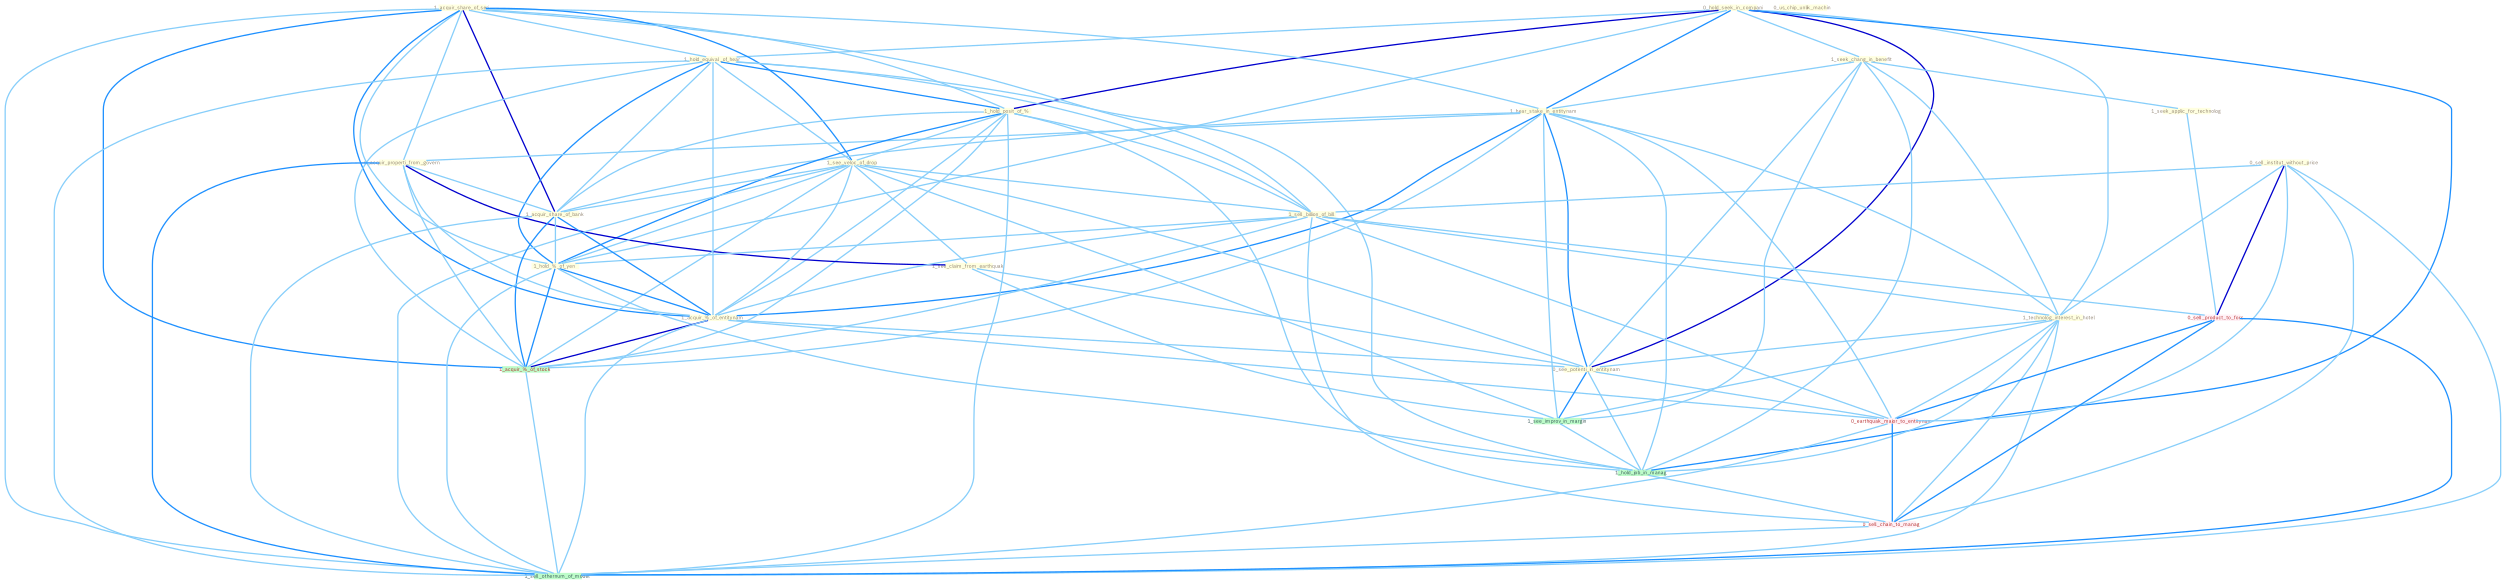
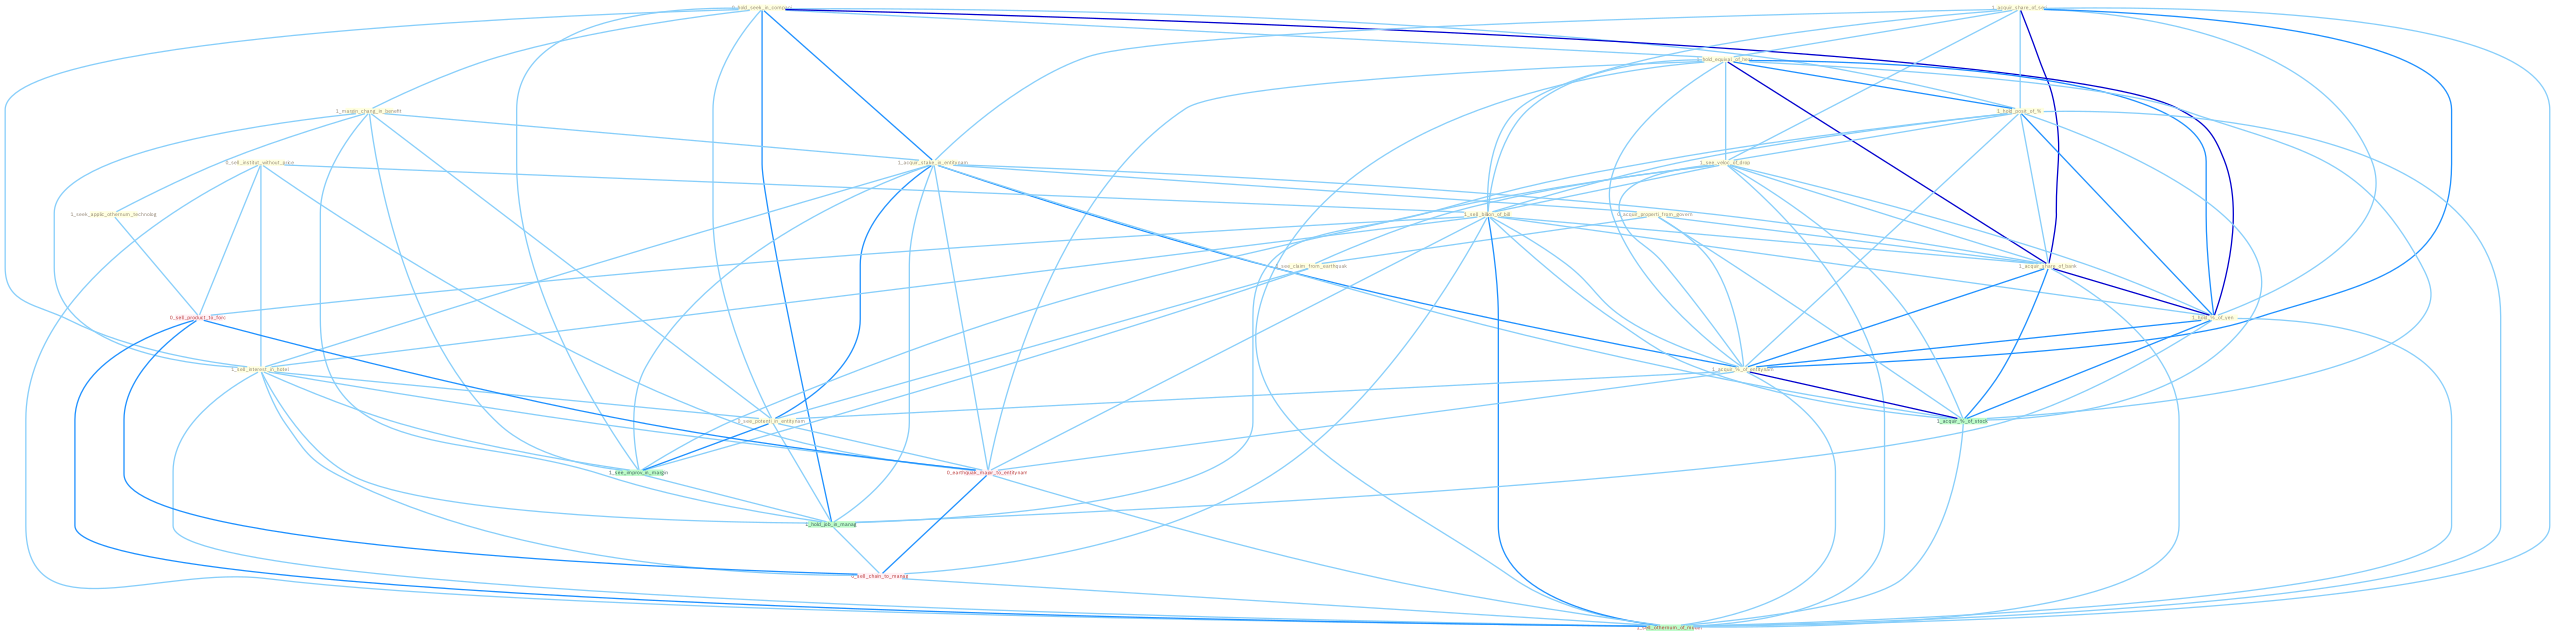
node "0_us_chip_unlik_machin": removed
edge "1_acquir_share_of_seri" -- "1_see_veloc_of_drop": color #1e90ff -> #87cefa
edge "0_hold_seek_in_compani" -- "1_hold_posit_of_%": color #0000cd -> #87cefa
node "1_seek_chang_in_benefit": label "1_seek_chang_in_benefit" -> "1_margin_chang_in_benefit"
edge "1_acquir_share_of_seri" -- "0_acquir_properti_from_govern": removed
node "1_hear_stake_in_entitynam": label "1_hear_stake_in_entitynam" -> "1_acquir_stake_in_entitynam"
node "1_seek_applic_for_technolog": label "1_seek_applic_for_technolog" -> "1_seek_applic_othernum_technolog"
edge "1_hold_equival_of_hear" -- "1_acquir_share_of_bank": color #87cefa -> #0000cd
edge "0_hold_seek_in_compani" -- "1_hold_%_of_yen": color #87cefa -> #0000cd
edge "1_hold_equival_of_hear" -- "1_hold_job_in_manag": now "1_hold_equival_of_hear" -- "0_earthquak_major_to_entitynam"
edge "0_hold_seek_in_compani" -- "1_see_improv_in_margin": added
edge "0_hold_seek_in_compani" -- "0_see_potenti_in_entitynam": color #0000cd -> #87cefa
edge "1_acquir_share_of_seri" -- "1_acquir_%_of_stock": removed
edge "1_see_veloc_of_drop" -- "0_see_potenti_in_entitynam": removed
edge "1_sell_billion_of_bill" -- "1_acquir_share_of_bank": added
edge "0_sell_institut_without_price" -- "0_sell_product_to_forc": color #0000cd -> #87cefa
edge "0_acquir_properti_from_govern" -- "1_see_claim_from_earthquak": color #0000cd -> #87cefa
edge "1_acquir_share_of_bank" -- "1_hold_%_of_yen": color #87cefa -> #0000cd
node "1_technolog_interest_in_hotel": label "1_technolog_interest_in_hotel" -> "1_sell_interest_in_hotel"
node "1_acquir_%_of_stock": fontcolor #b22222 -> #2f4f4f
edge "0_sell_institut_without_price" -- "0_sell_chain_to_manag": removed
edge "0_acquir_properti_from_govern" -- "1_sell_othernum_of_model": now "1_sell_billion_of_bill" -- "1_sell_othernum_of_model"
node "1_sell_othernum_of_model": fontcolor #2f4f4f -> #b22222
